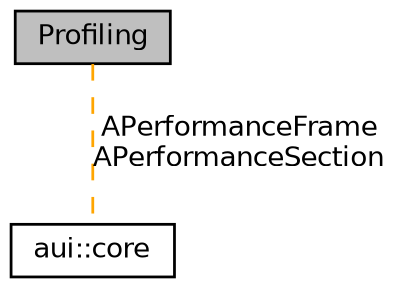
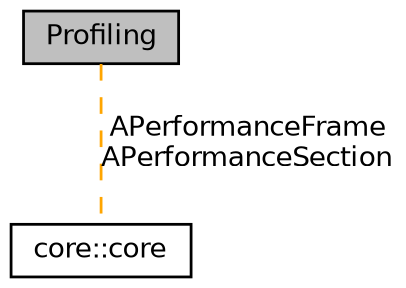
node "aui::core": label "aui::core" -> "core::core"
